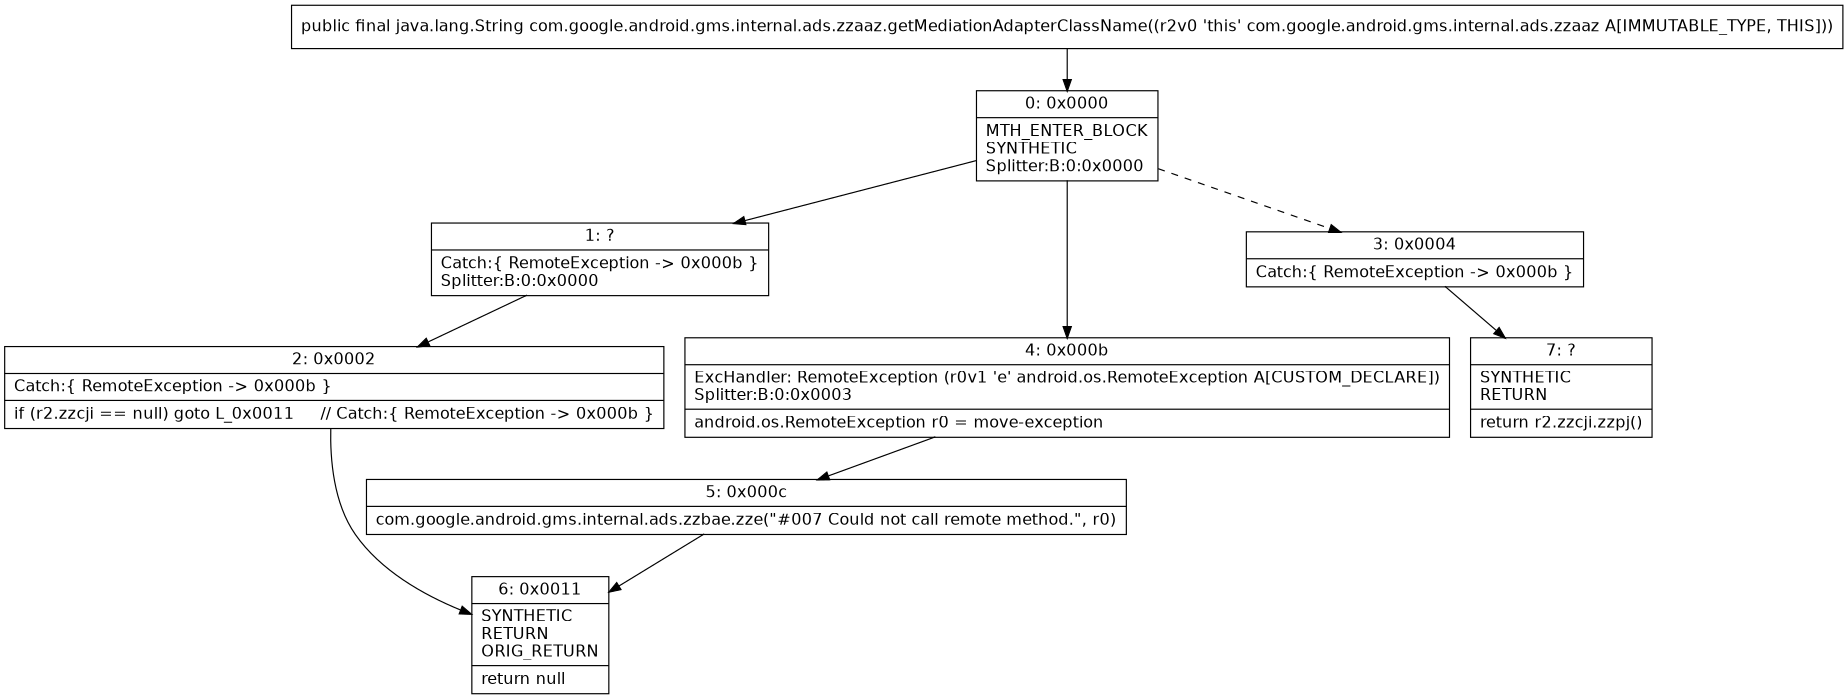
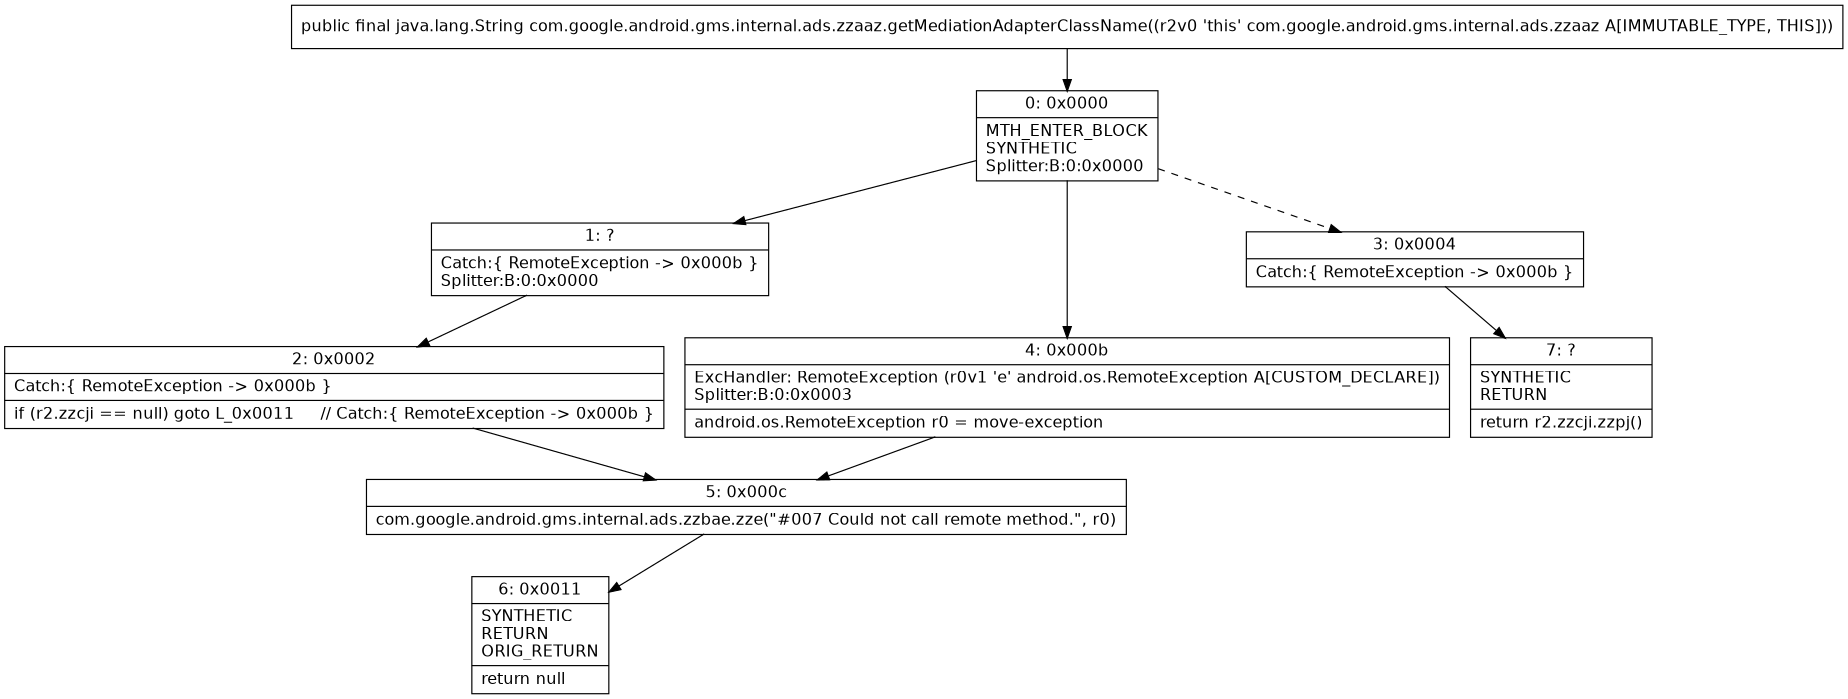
edge "2: 0x0002" -> "6: 0x0011": now "2: 0x0002" -> "5: 0x000c"
